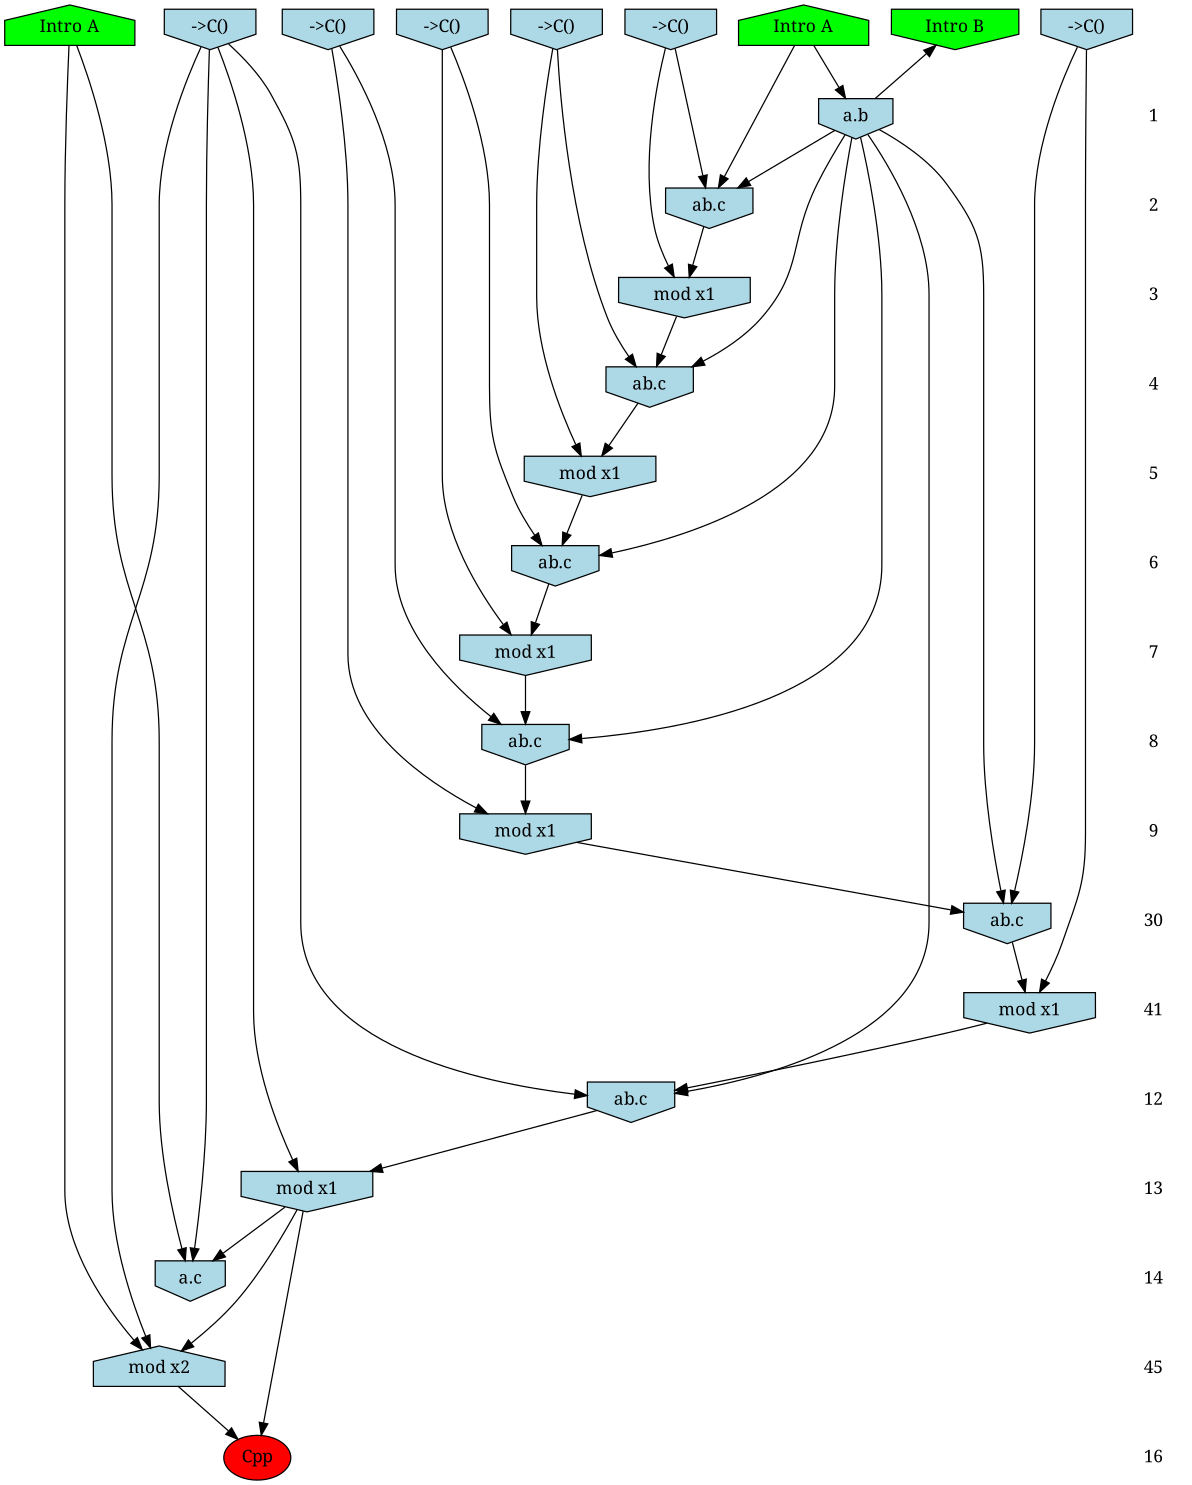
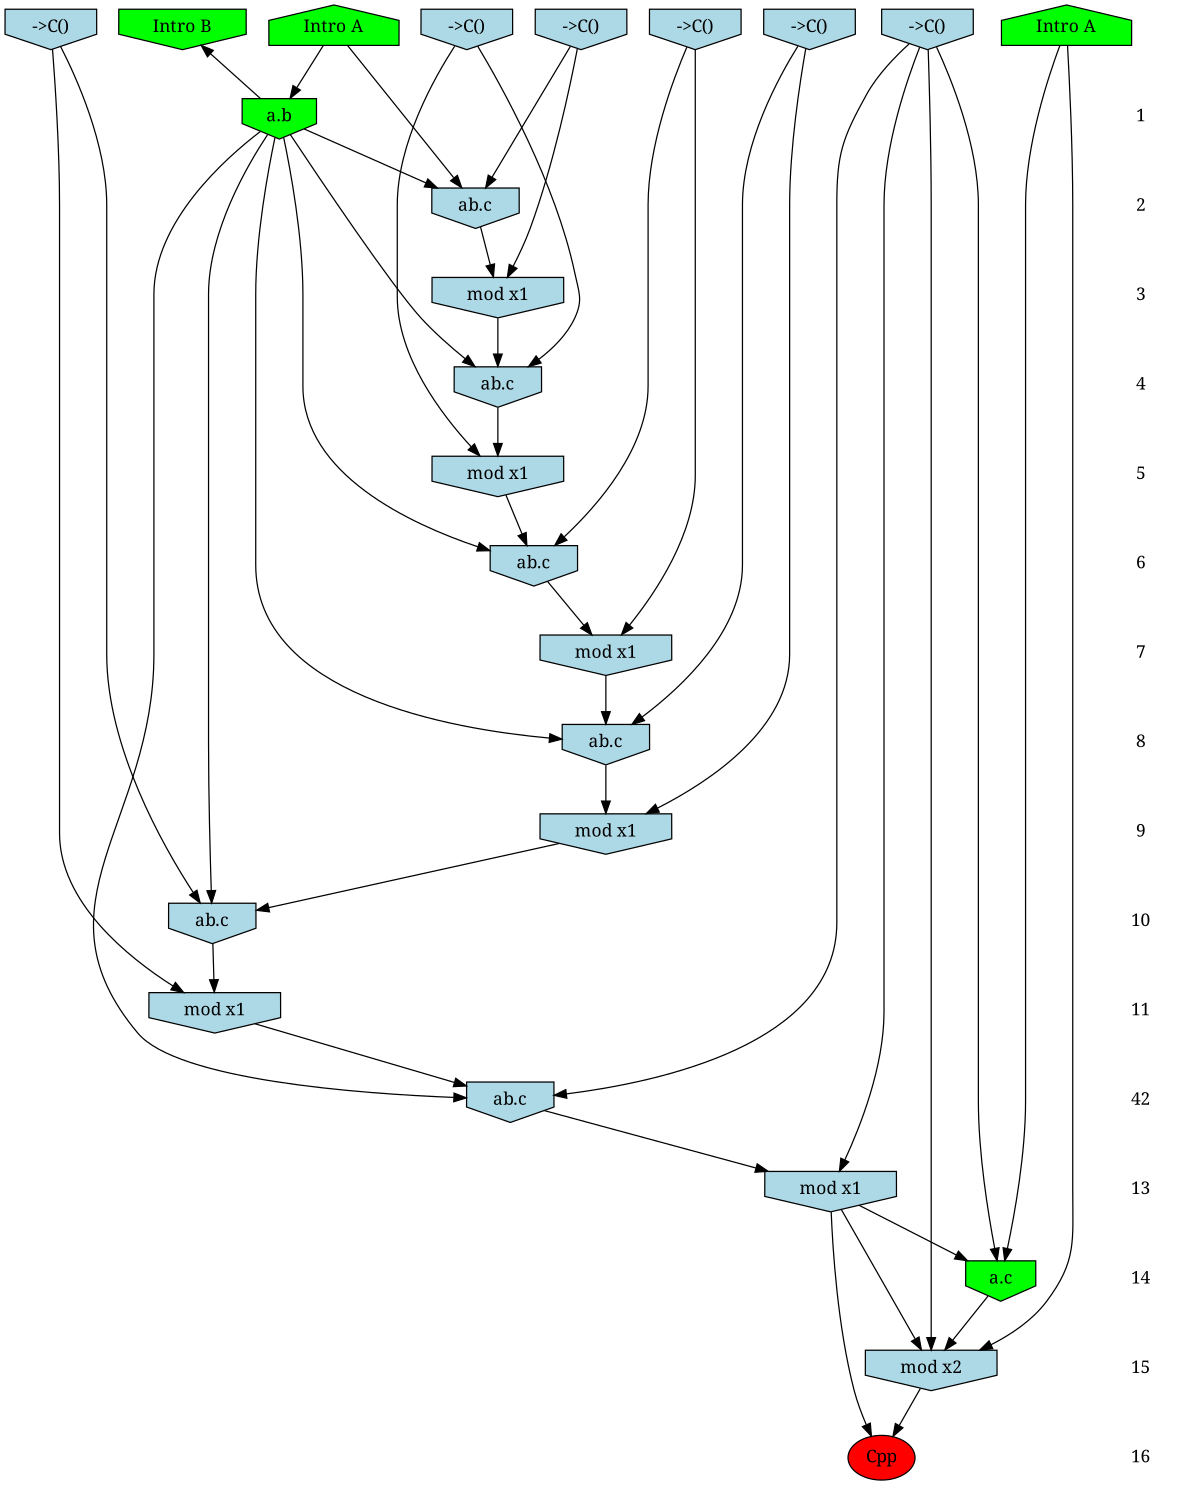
node "a.b": fillcolor lightblue -> green
node "30": label "30" -> "10"
node "41": label "41" -> "11"
node "12": label "12" -> "42"
node "a.c": fillcolor lightblue -> green
edge "a.c" -> "mod x2": added
node "mod x2": shape house -> invhouse
node "45": label "45" -> "15"
